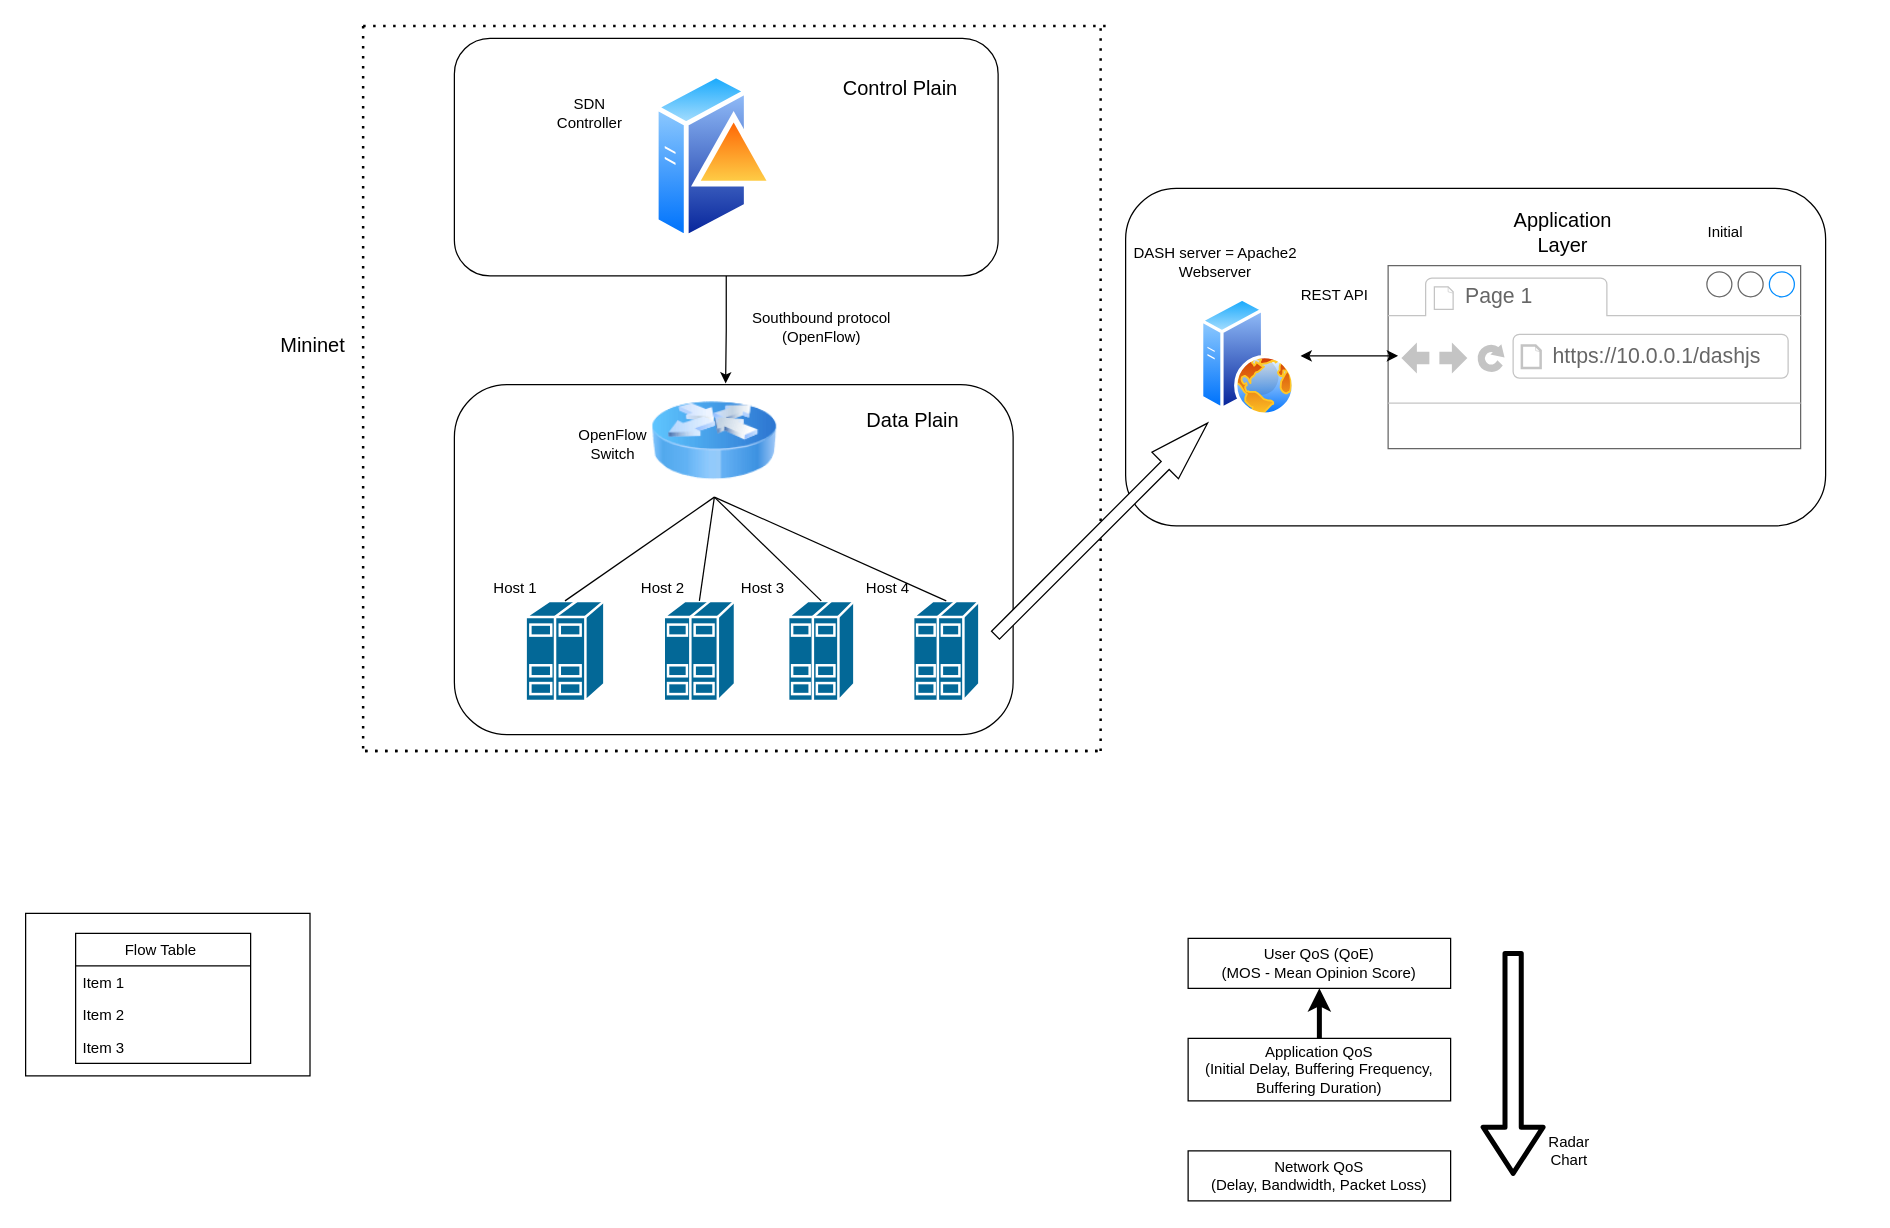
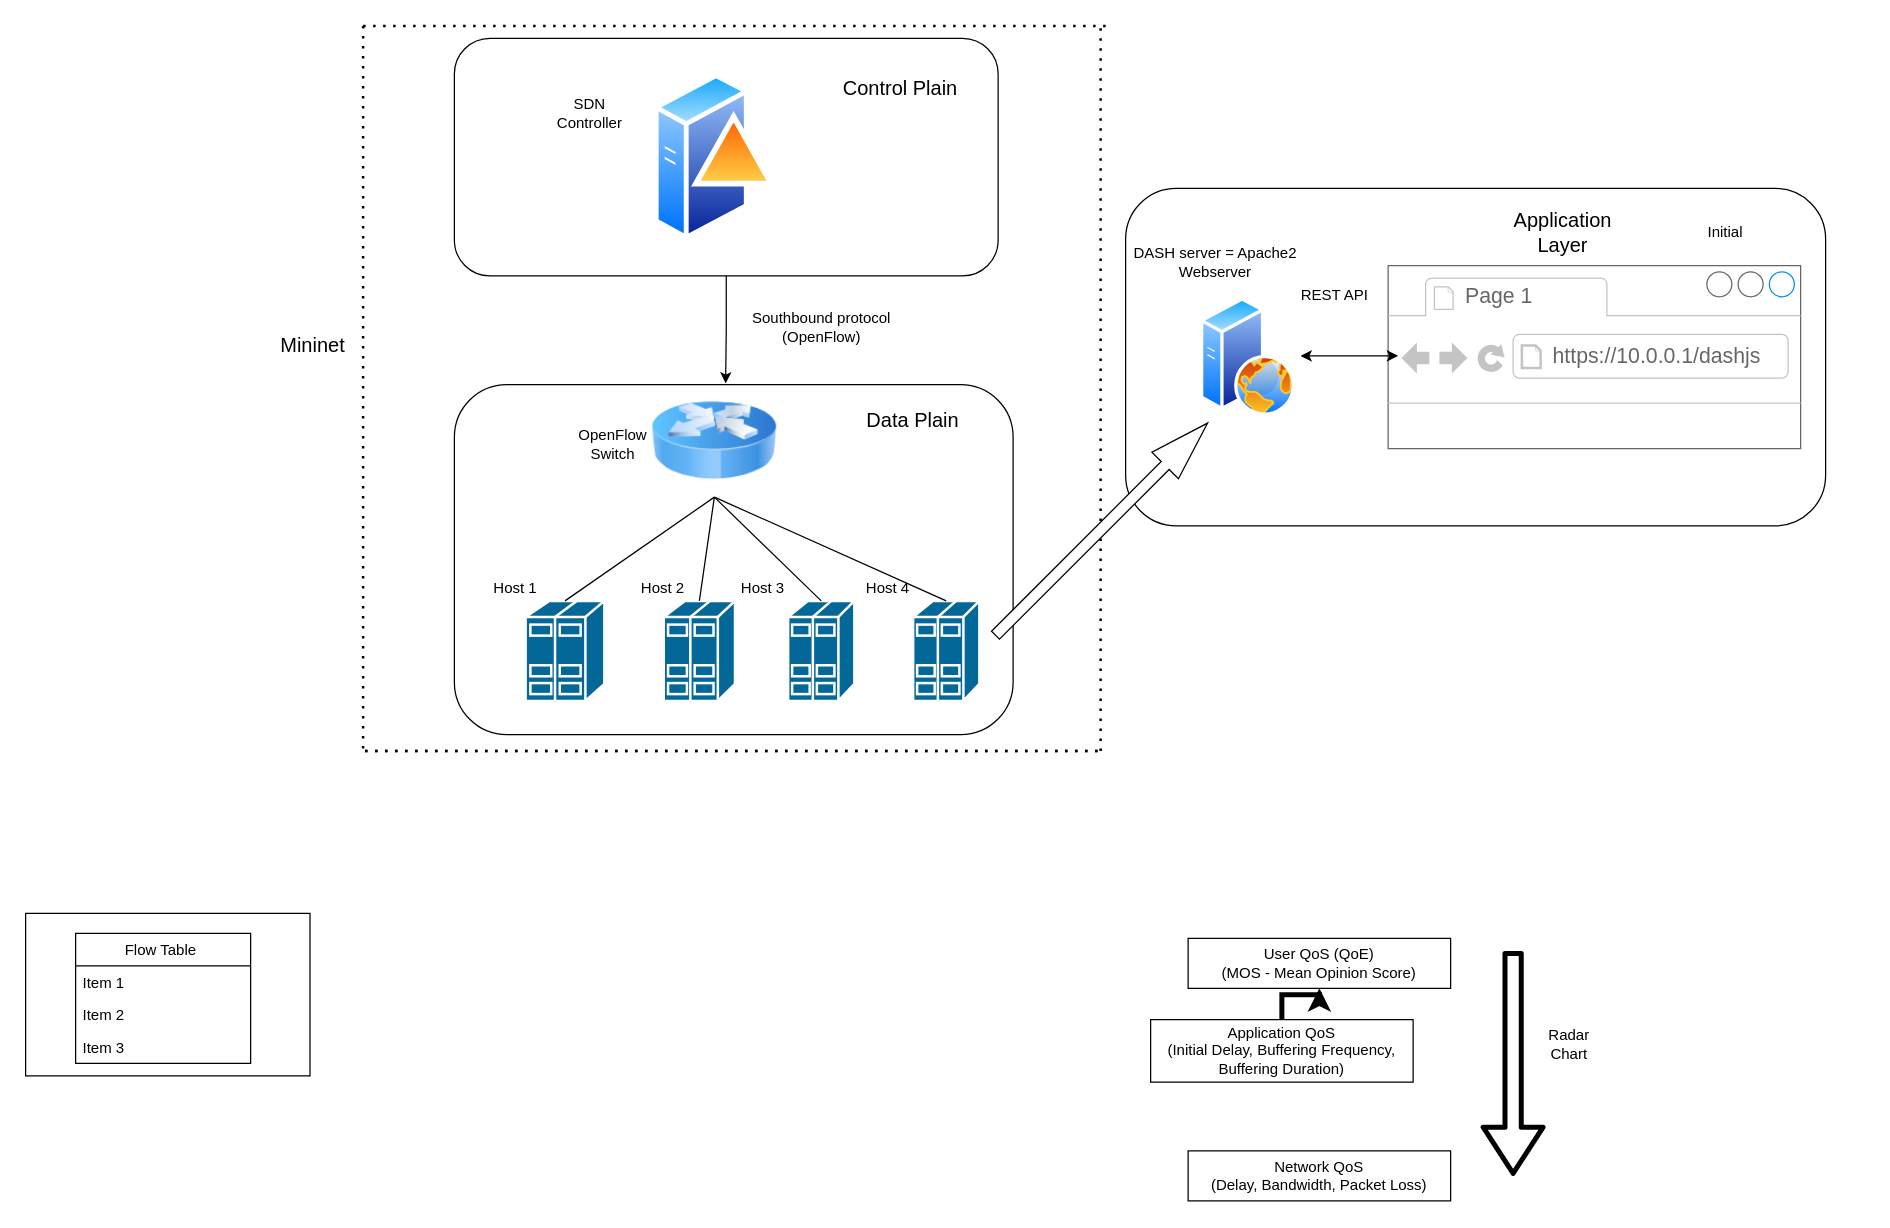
node "Application QoS (Initial Delay, Buffering Frequency, Buffering Duration)": moved (1319, 1069) -> (1282, 1051)
node "Radar Chart": moved (1569, 1151) -> (1569, 1044)
